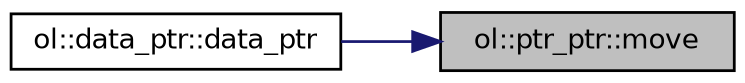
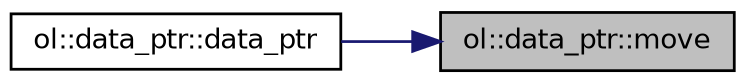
node "ol::ptr_ptr::move": label "ol::ptr_ptr::move" -> "ol::data_ptr::move"
